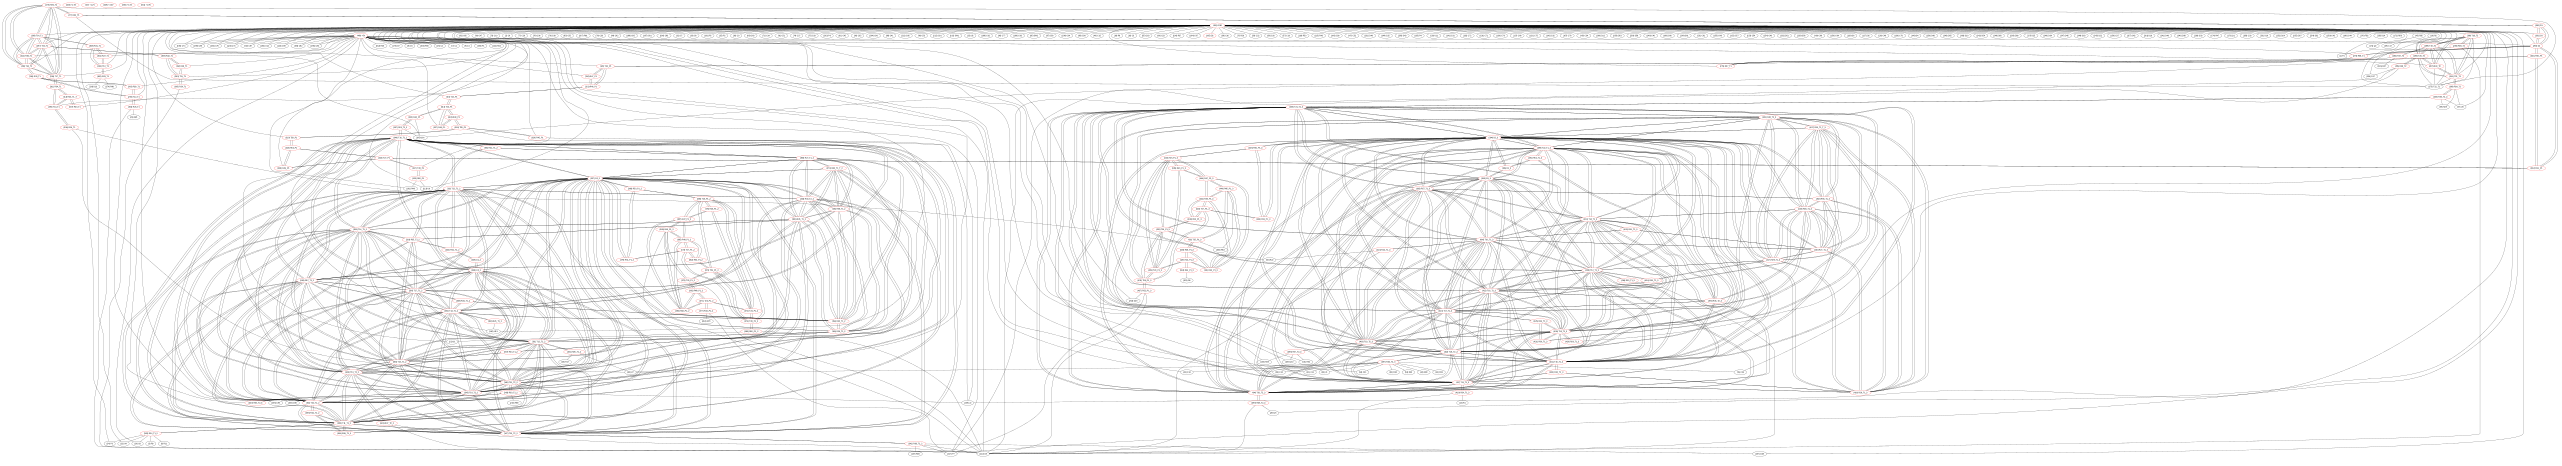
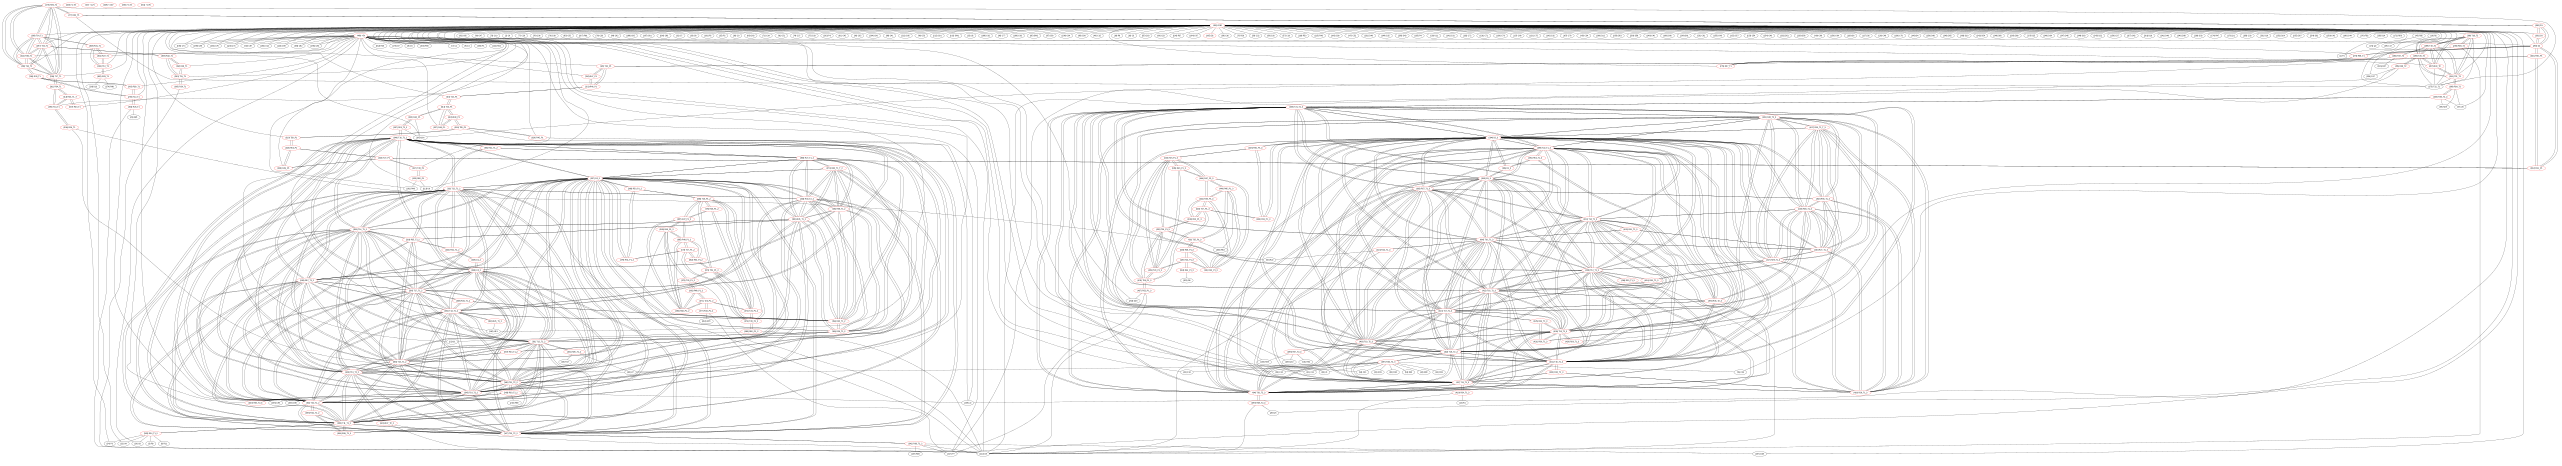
node "(16) C2": removed
edge "(452) GND" -- "(101) R52": now "(452) GND" -- "(33) J1"
node "(61) R31": added
